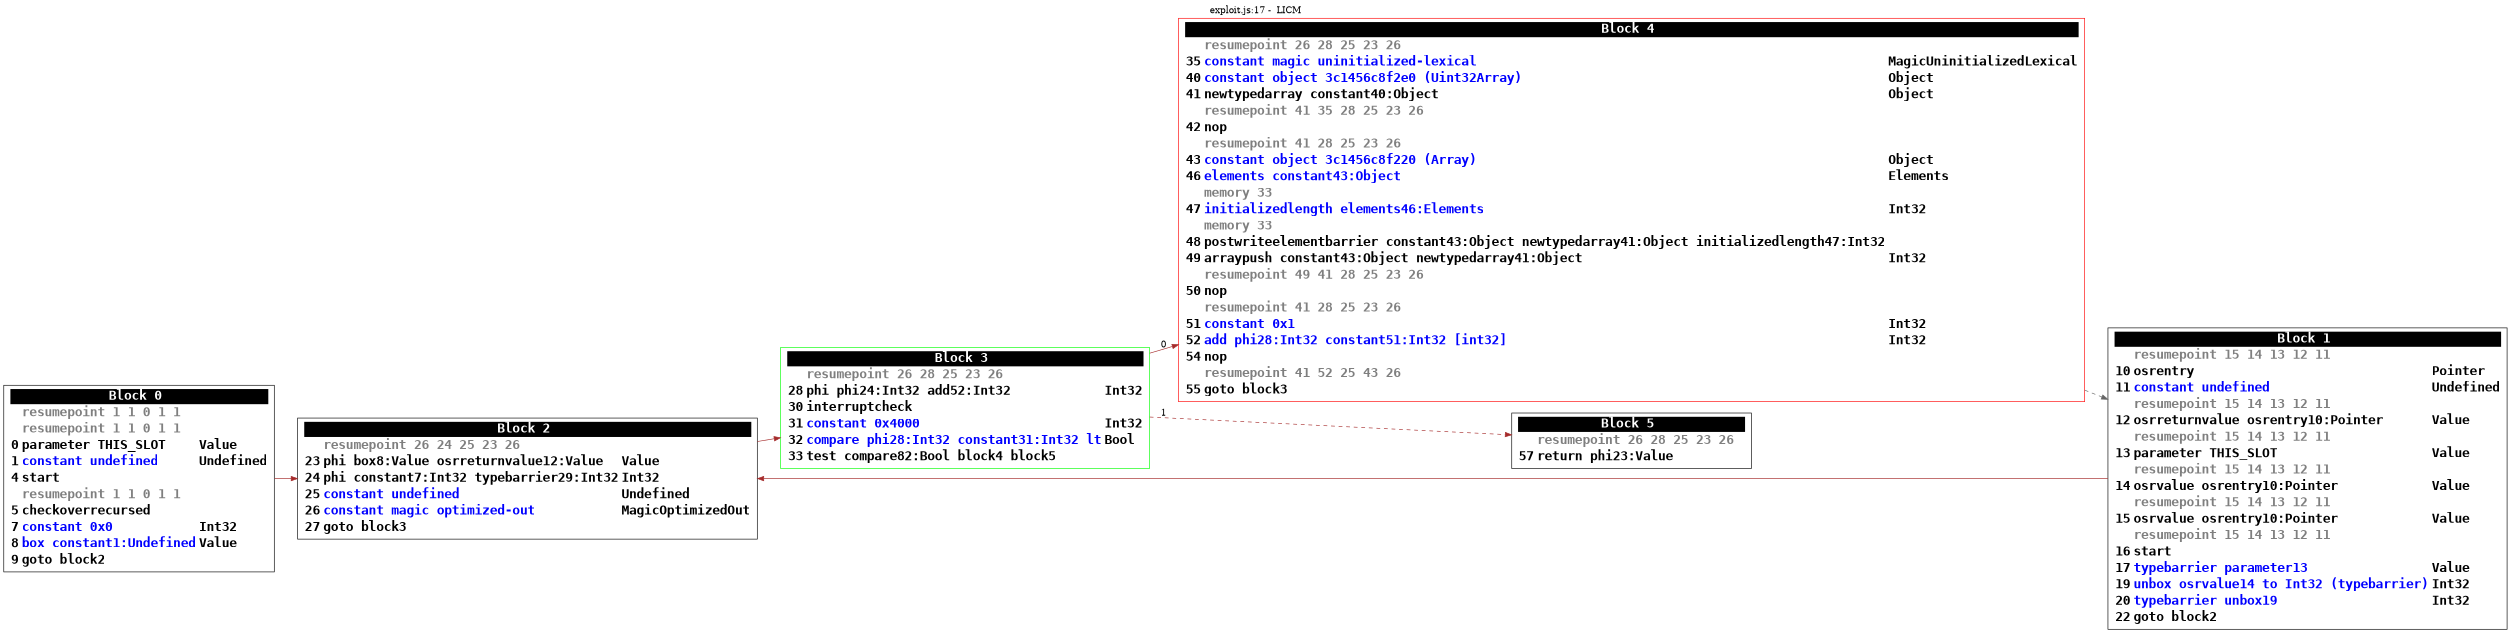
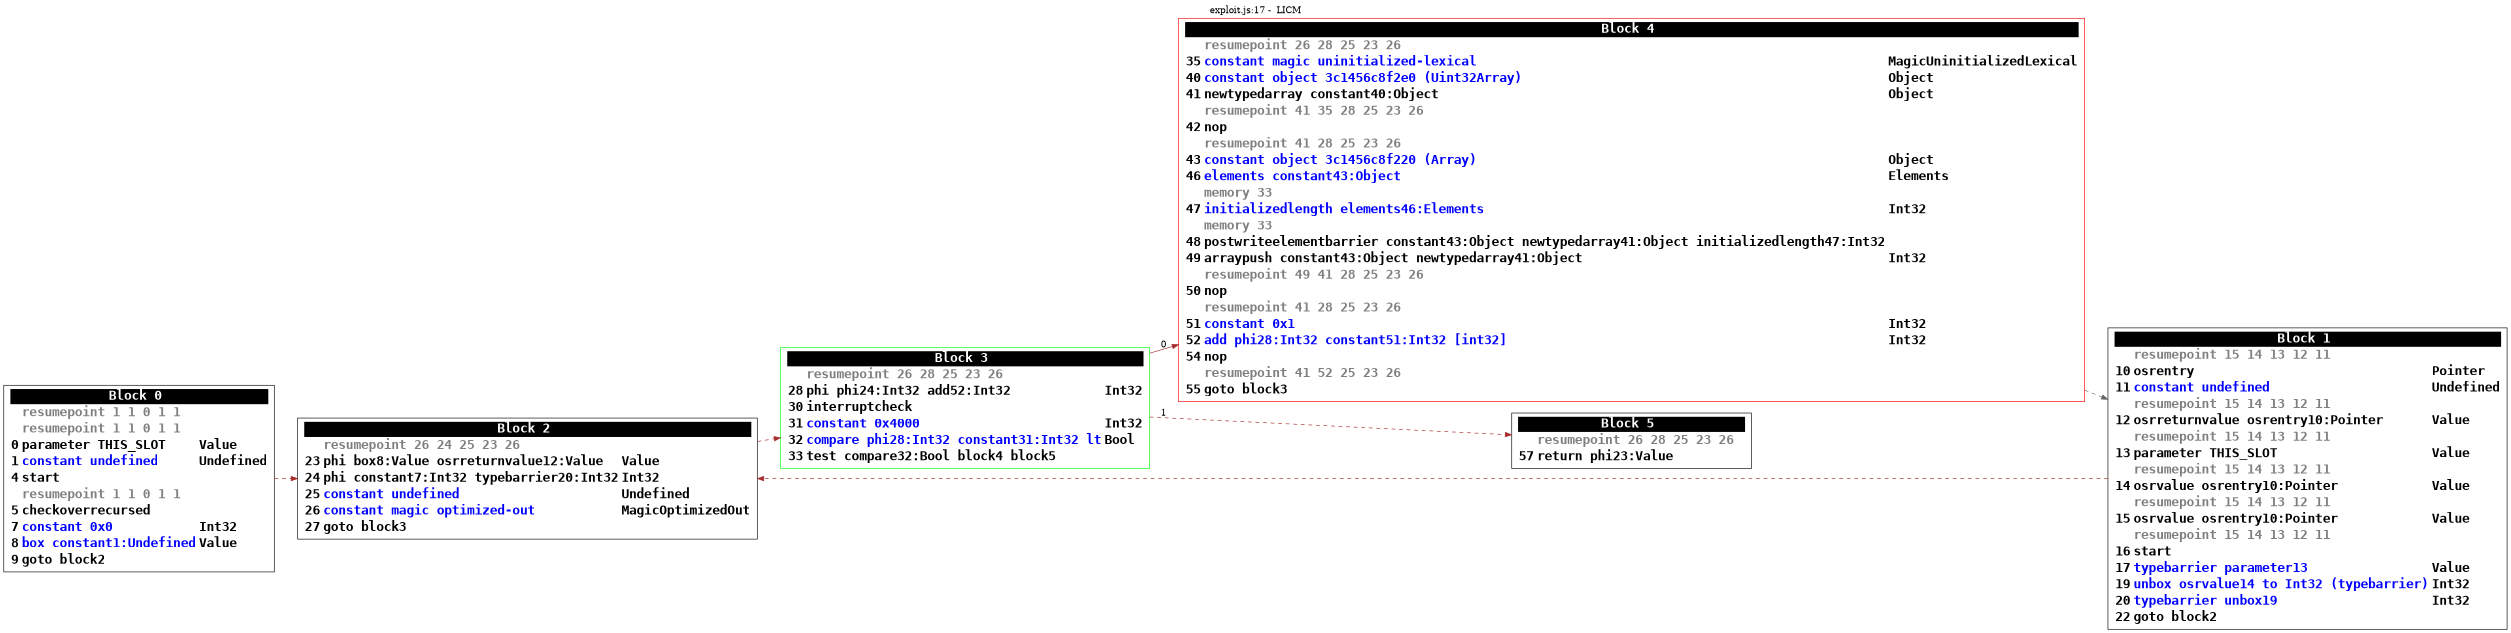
node "Block 4": text "resumepoint 41 52 25 43 26" -> "resumepoint 41 52 25 23 26"
edge "Block 2" -> "Block 3": style solid -> dashed
node "Block 3": text "test compare82:Bool block4 block5" -> "test compare32:Bool block4 block5"
node "Block 2": text "phi constant7:Int32 typebarrier29:Int32" -> "phi constant7:Int32 typebarrier20:Int32"
edge "Block 0" -> "Block 2": style solid -> dashed
edge "Block 1" -> "Block 2": style solid -> dashed
